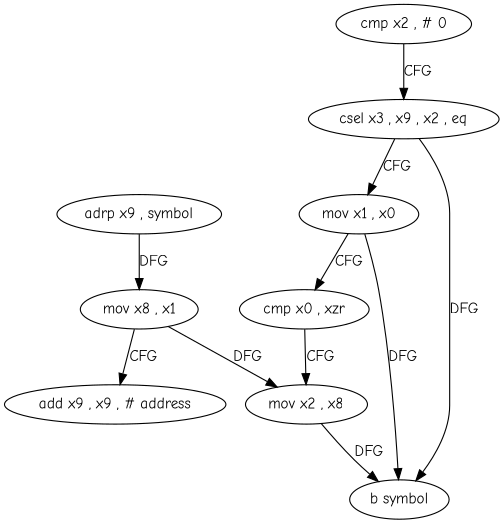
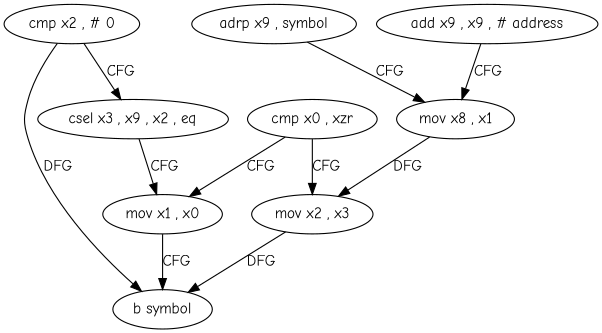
edge "mov x1 , x0" -> "cmp x0 , xzr": reversed
edge "adrp x9 , symbol" -> "mov x8 , x1": label "DFG" -> "CFG"
edge "csel x3 , x9 , x2 , eq" -> "b symbol": now "cmp x2 , # 0" -> "b symbol"
edge "mov x8 , x1" -> "add x9 , x9 , # address": reversed
edge "mov x1 , x0" -> "b symbol": label "DFG" -> "CFG"
node "mov x2 , x8": label "mov x2 , x8" -> "mov x2 , x3"
